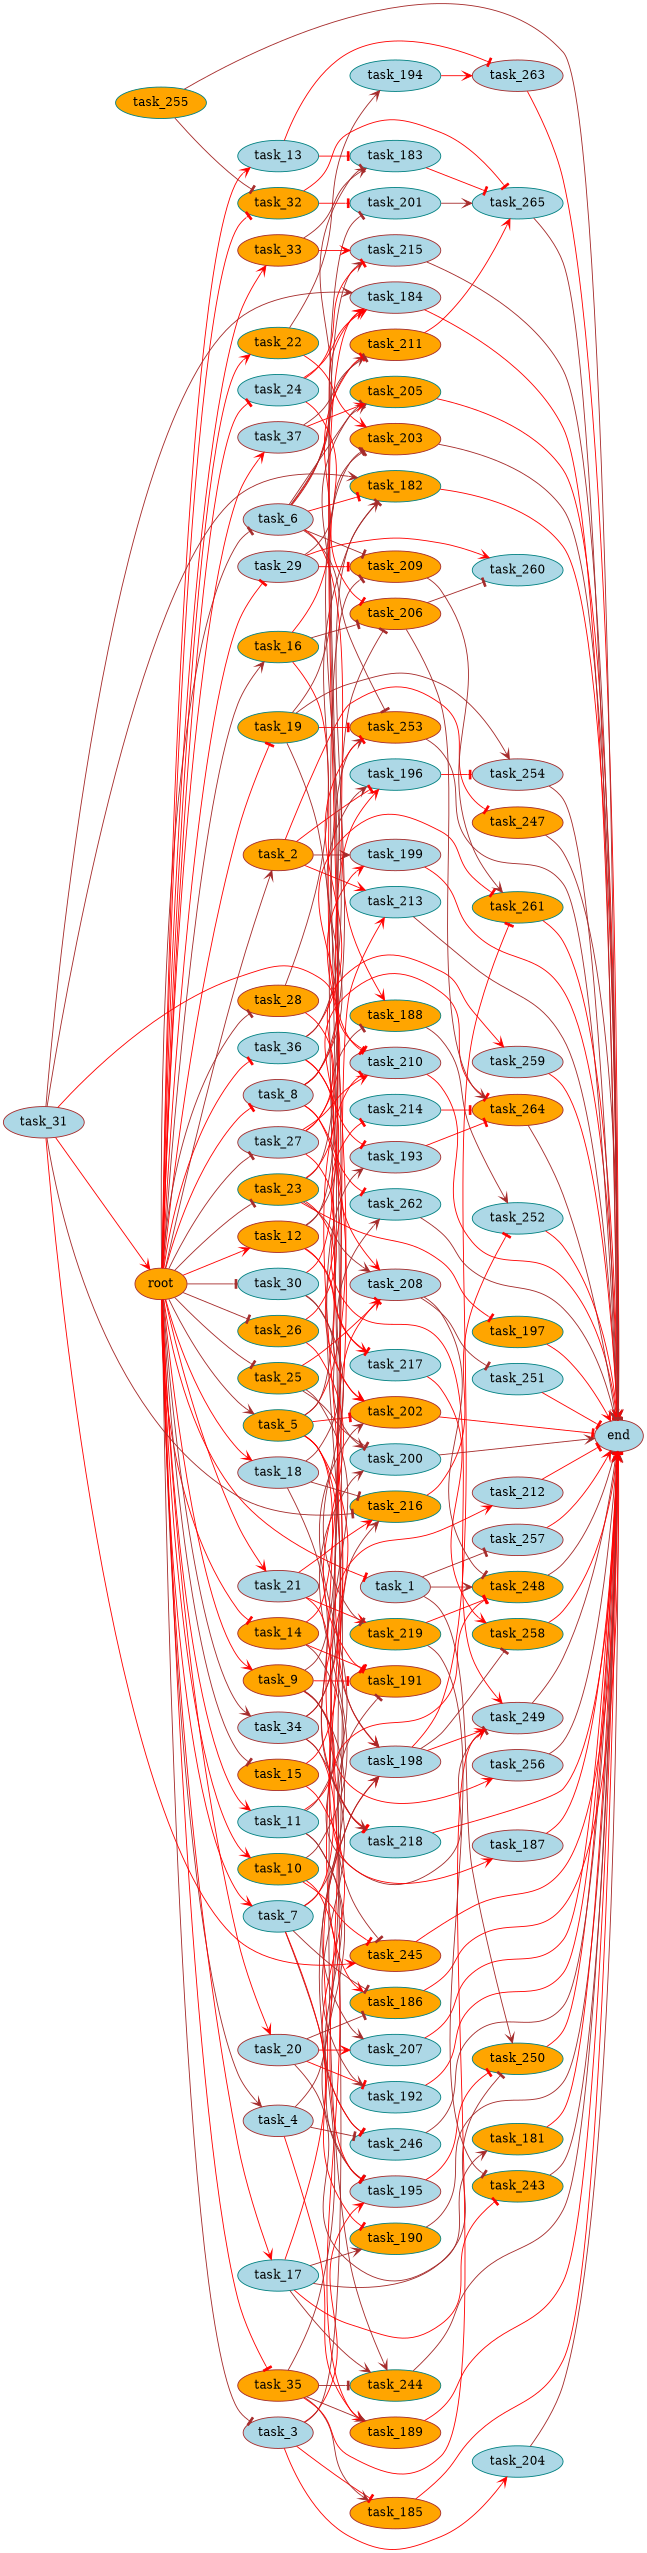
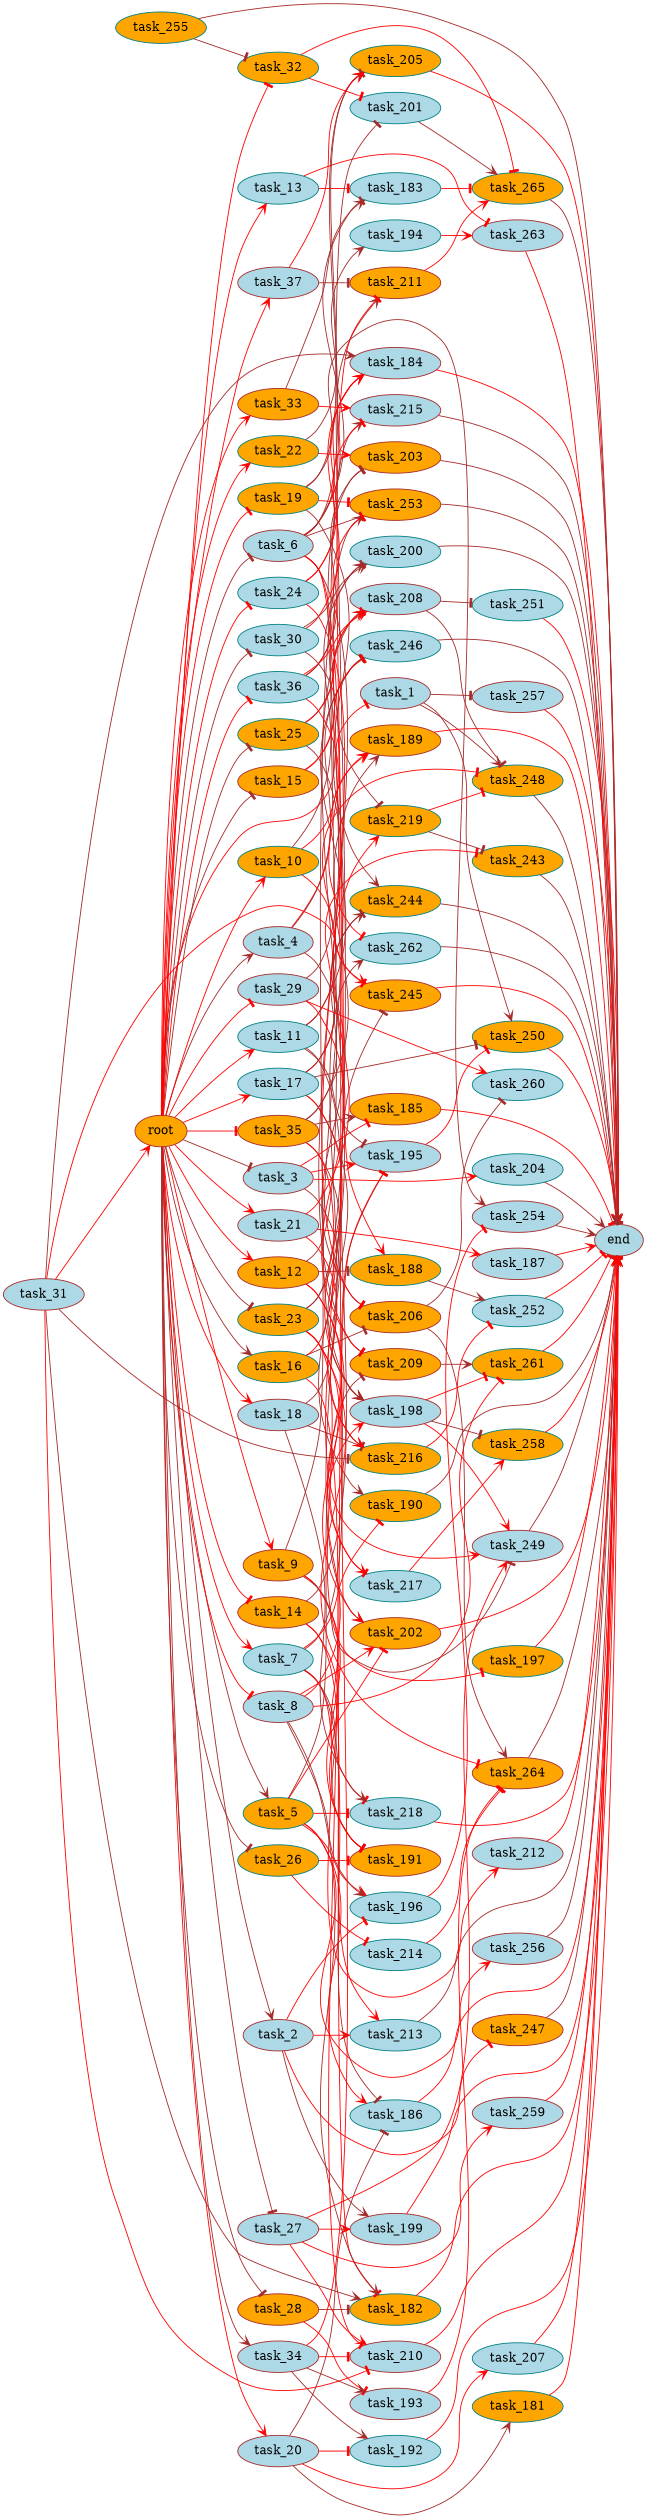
node "task_265": fillcolor lightblue -> orange
node "task_2": fillcolor orange -> lightblue
edge "task_9" -> "task_207": removed
node "task_186": fillcolor orange -> lightblue
